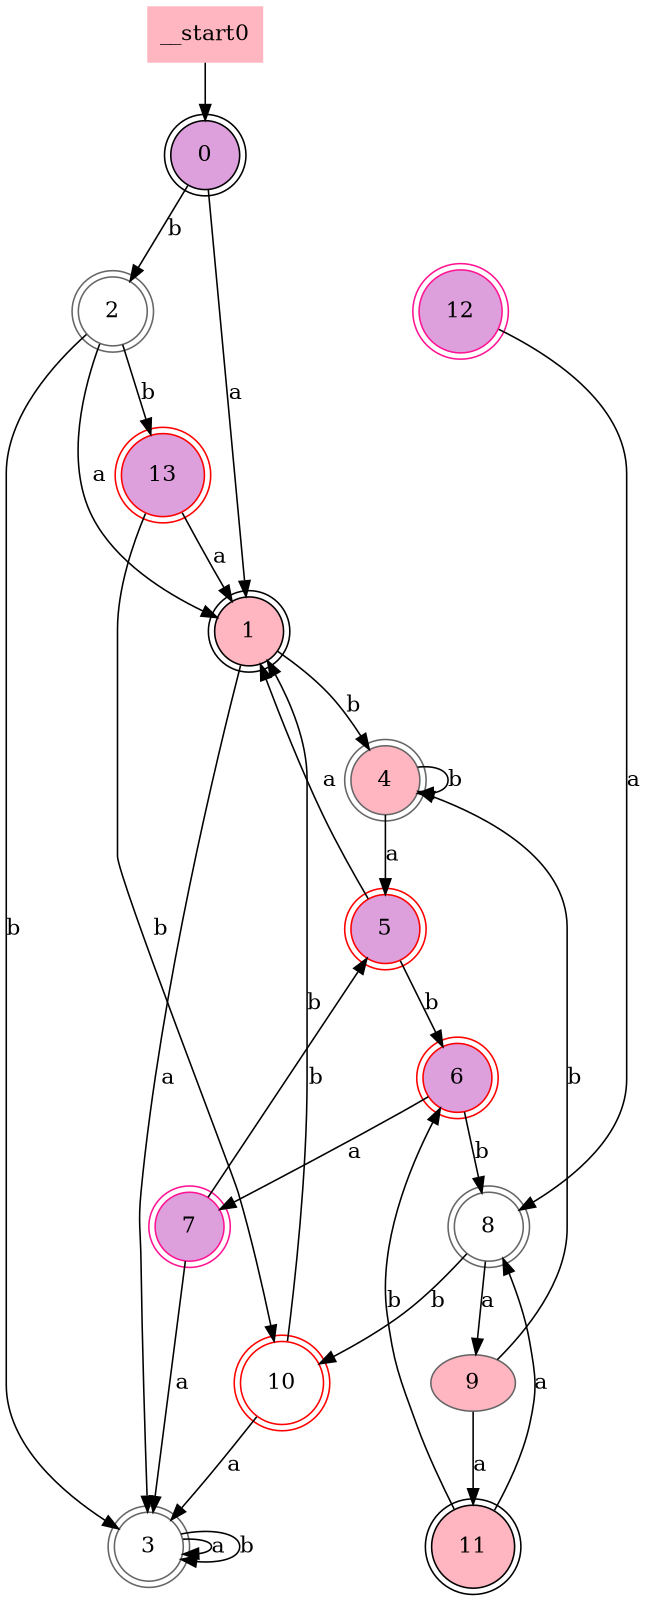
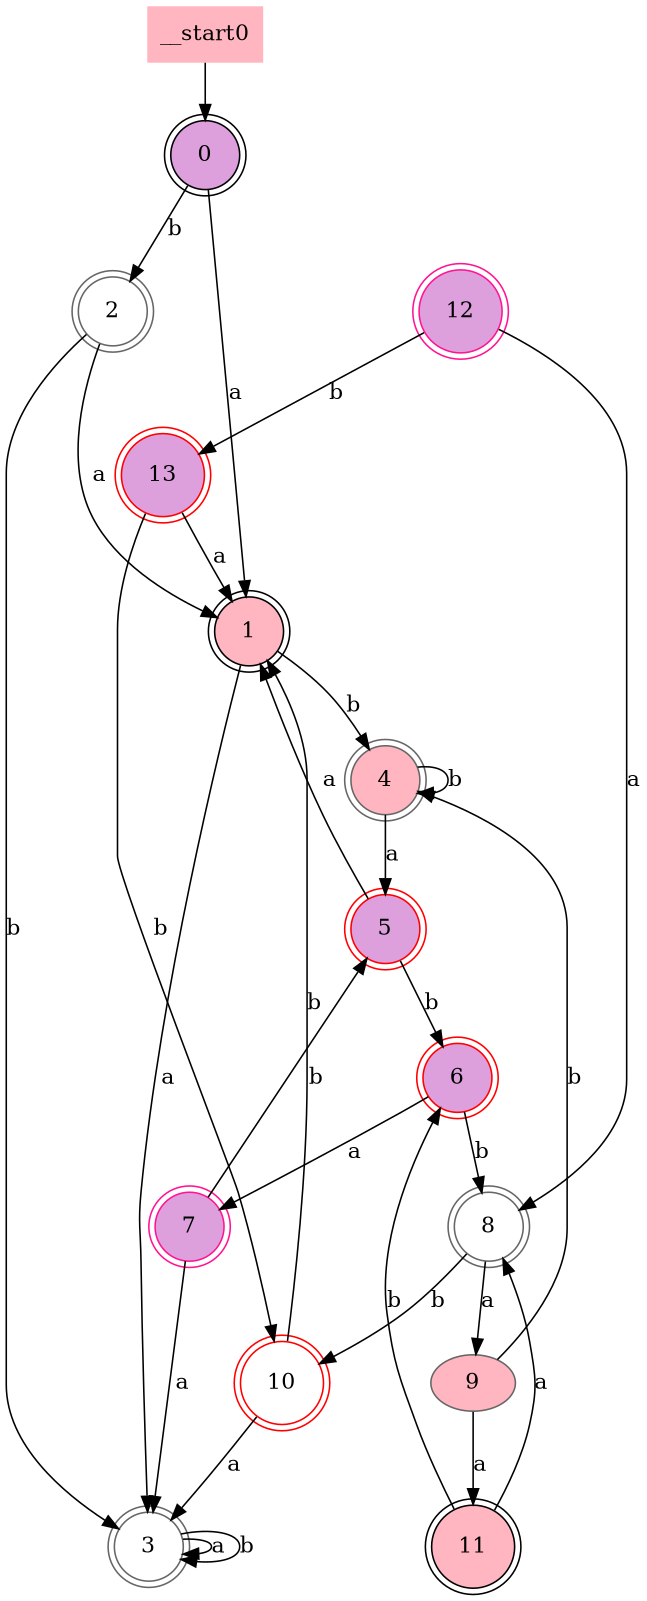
edge "2" -> "13": now "12" -> "13"
